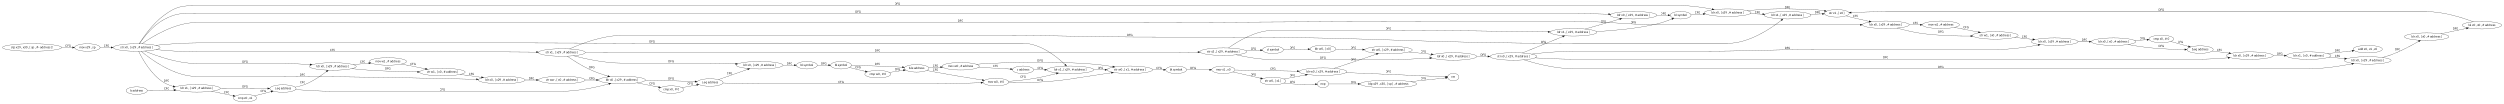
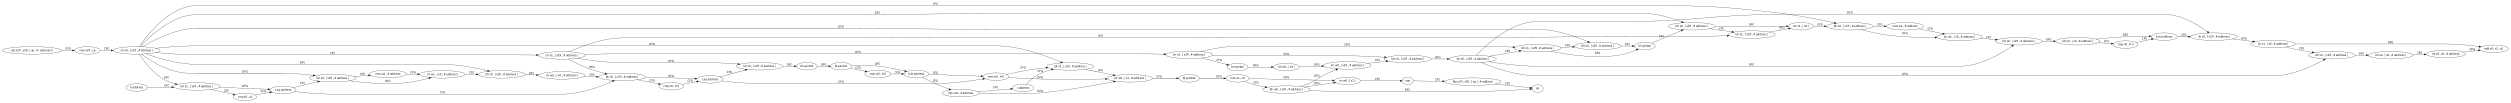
edge "lsl x0 , x0 , # address" -> "str x1 , [ x0 ]": now "lsl x0 , x0 , # address" -> "add x0 , x1 , x0"
edge "str w0 , [ x1 ]" -> "ldr w0 , [ x29 , # address ]": reversed
